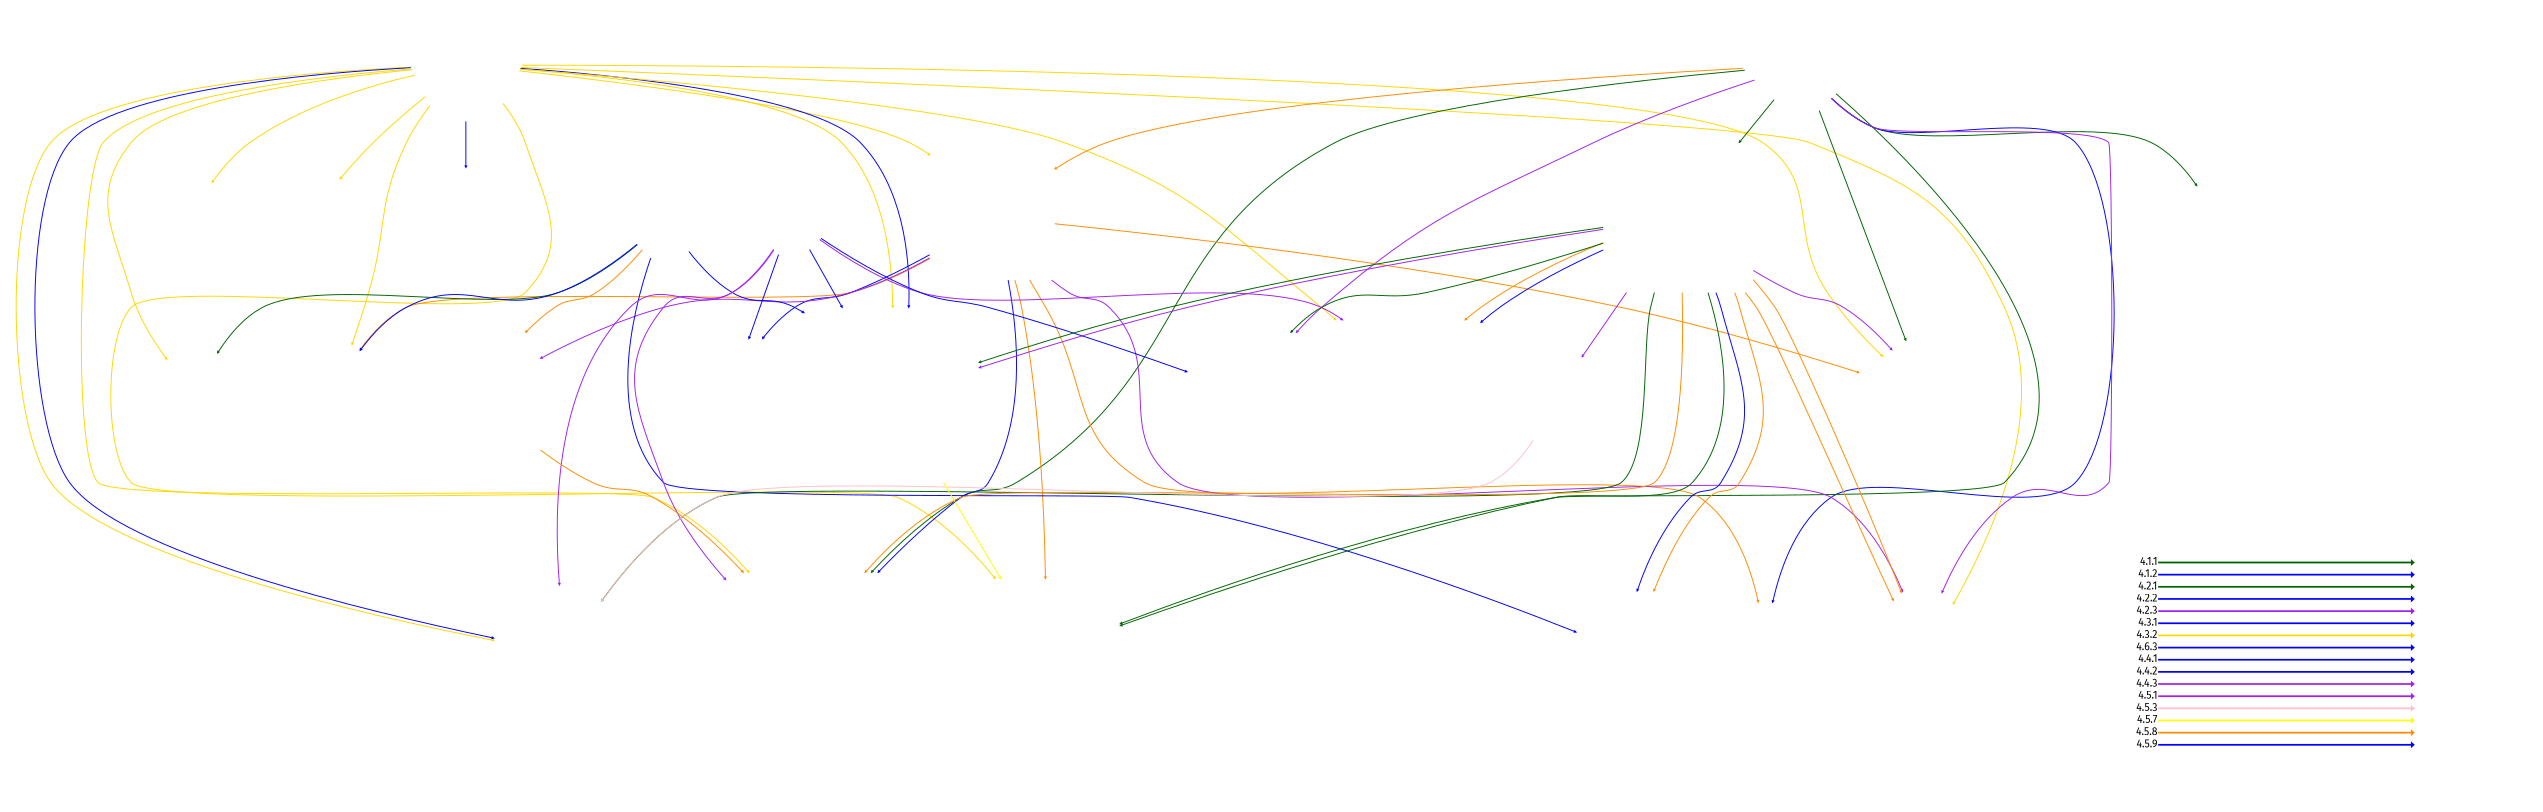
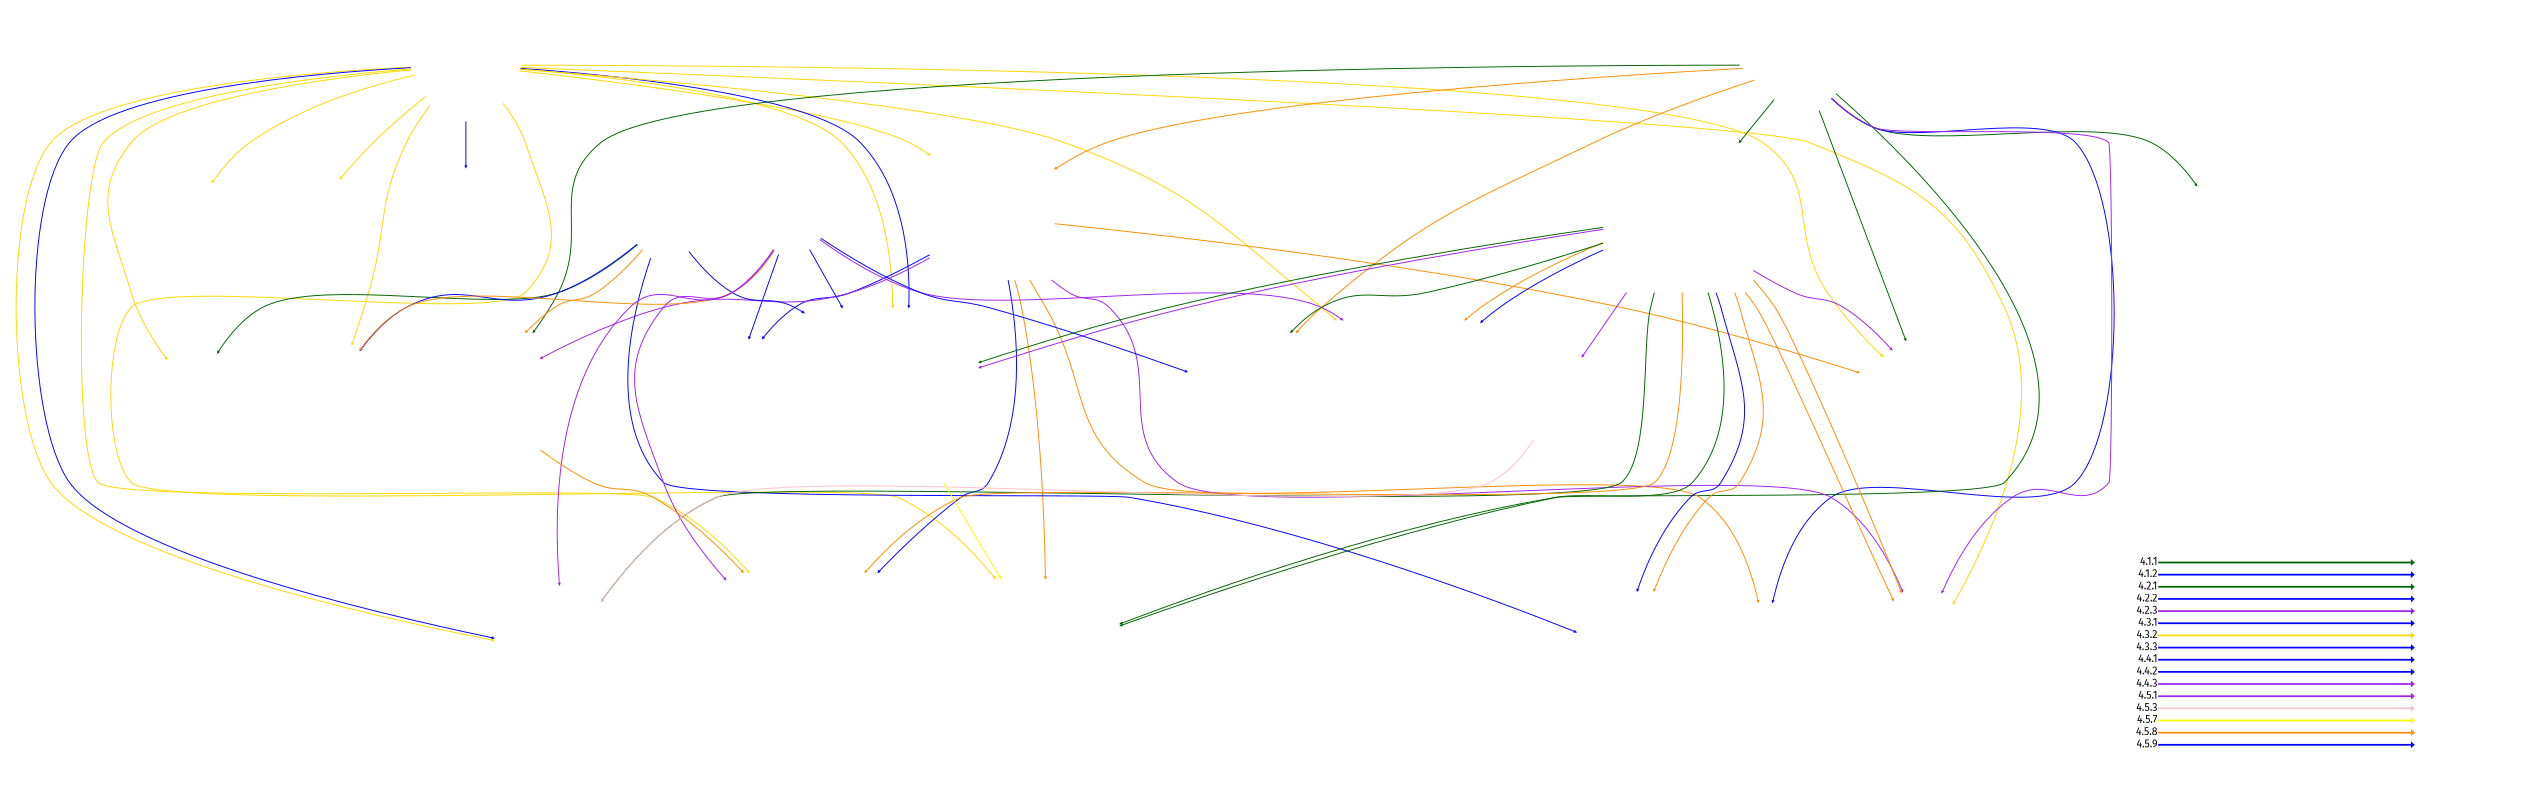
edge "ChuckNorris" -> "Satori": color purple -> darkorange
edge "ChuckNorris" -> "Echobot": now "ChuckNorris" -> "Remaiten"
edge "Tsunami" -> "Wifatch": now "Spike" -> "Wifatch"
node "4.1.1": text "4.6.3" -> "4.3.3"
